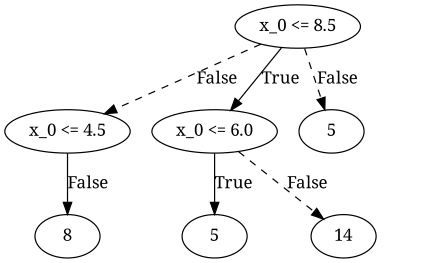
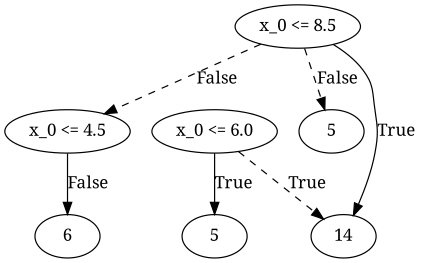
edge "x_0 <= 8.5" -> "x_0 <= 6.0": now "x_0 <= 8.5" -> "14"
edge "x_0 <= 6.0" -> "14": label "False" -> "True"
node "8": label "8" -> "6"
